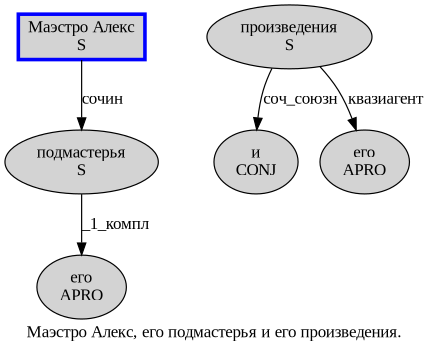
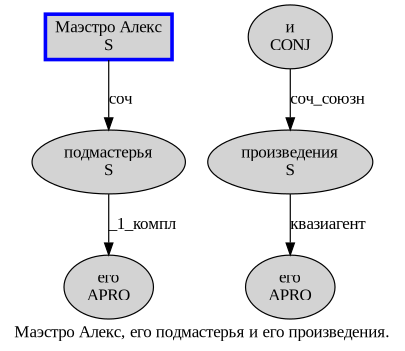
edge "произведения S" -> "и CONJ": reversed
edge "Маэстро Алекс S" -> "подмастерья S": label "сочин" -> "соч"
